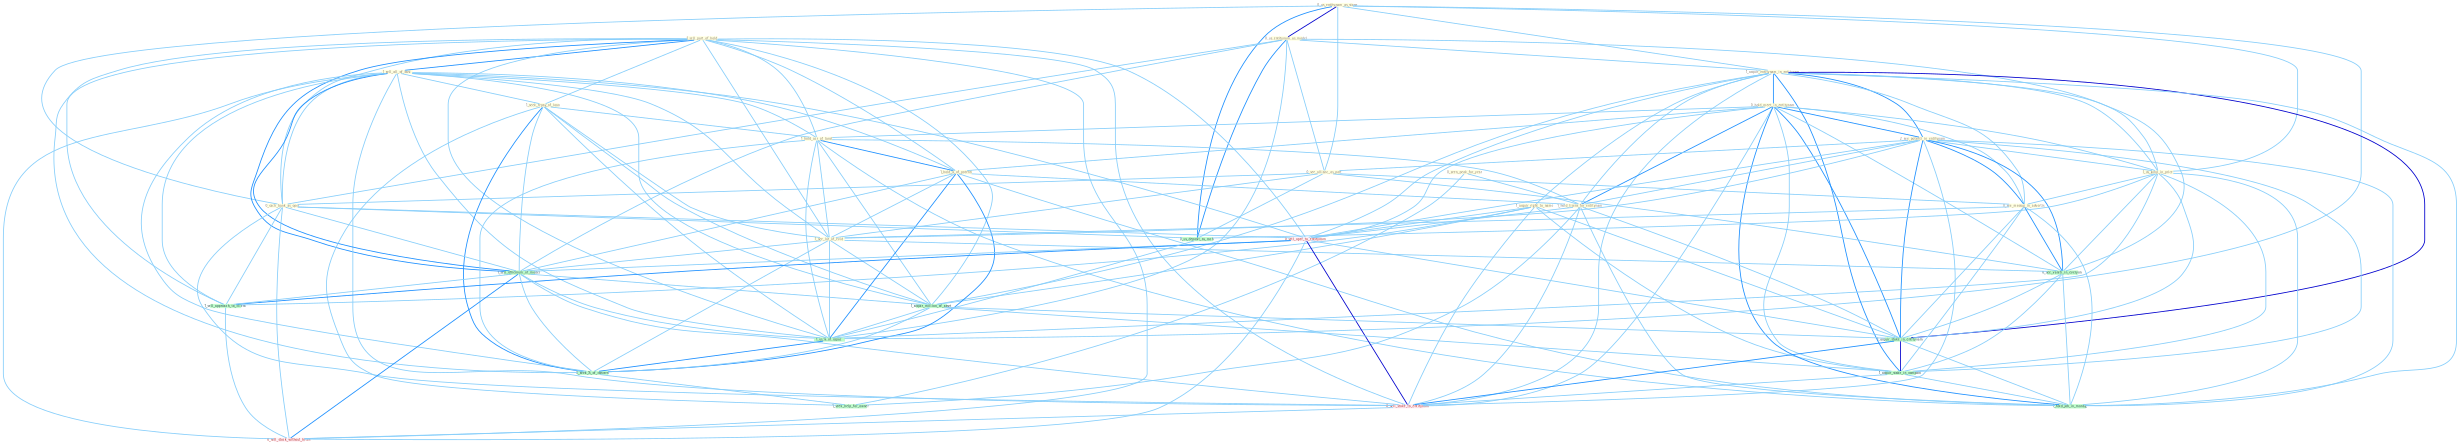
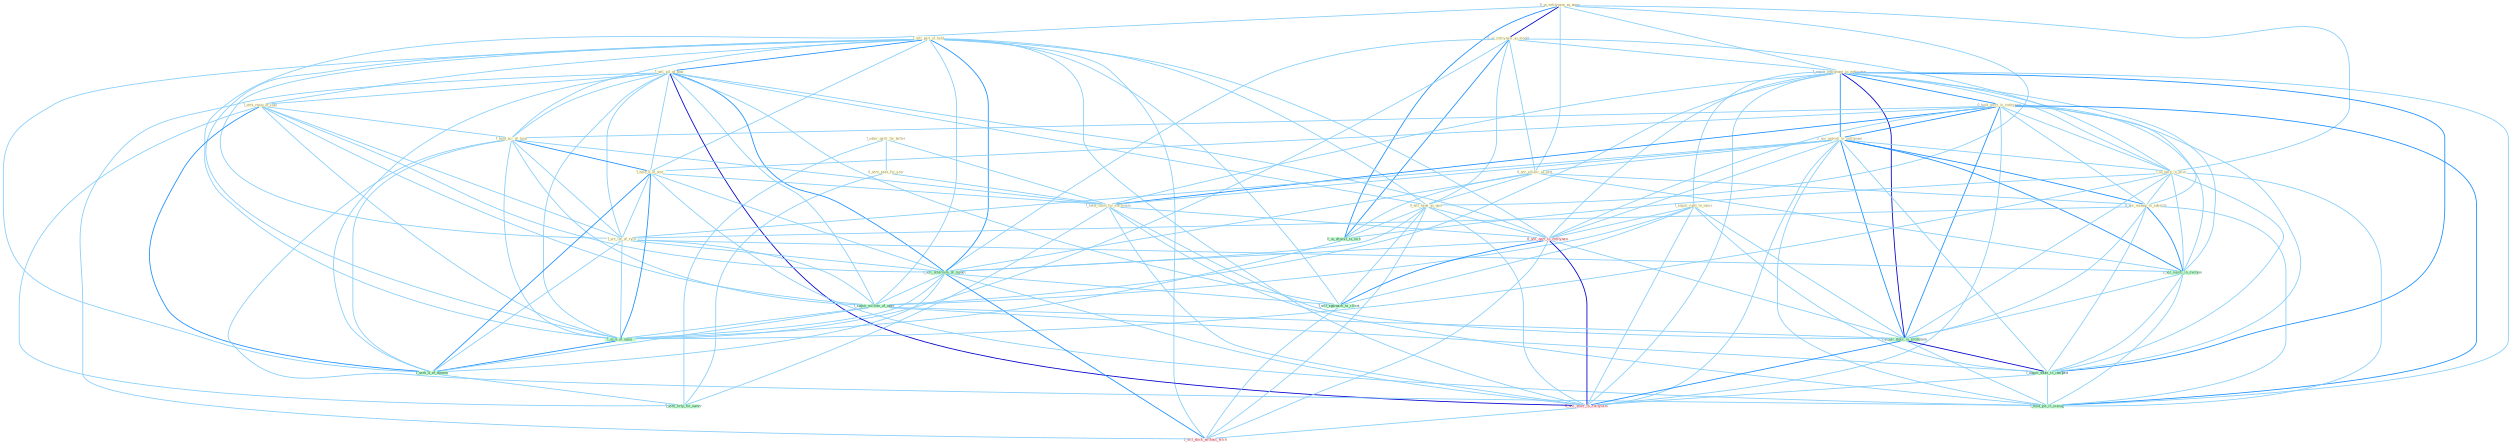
node "1_usher_spirit_for_better": added
node "1_hold_%_of_potenti": label "1_hold_%_of_potenti" -> "1_hold_%_of_seat"
node "0_cach_bank_as_oper": label "0_cach_bank_as_oper" -> "0_sell_bank_as_oper"
edge "0_see_allianc_as_part" -- "1_see_lot_of_evid": now "0_see_allianc_as_part" -- "1_sell_othernum_of_model"
edge "1_sell_all_of_busi" -- "0_sell_stake_to_entitynam": color #87cefa -> #0000cd
